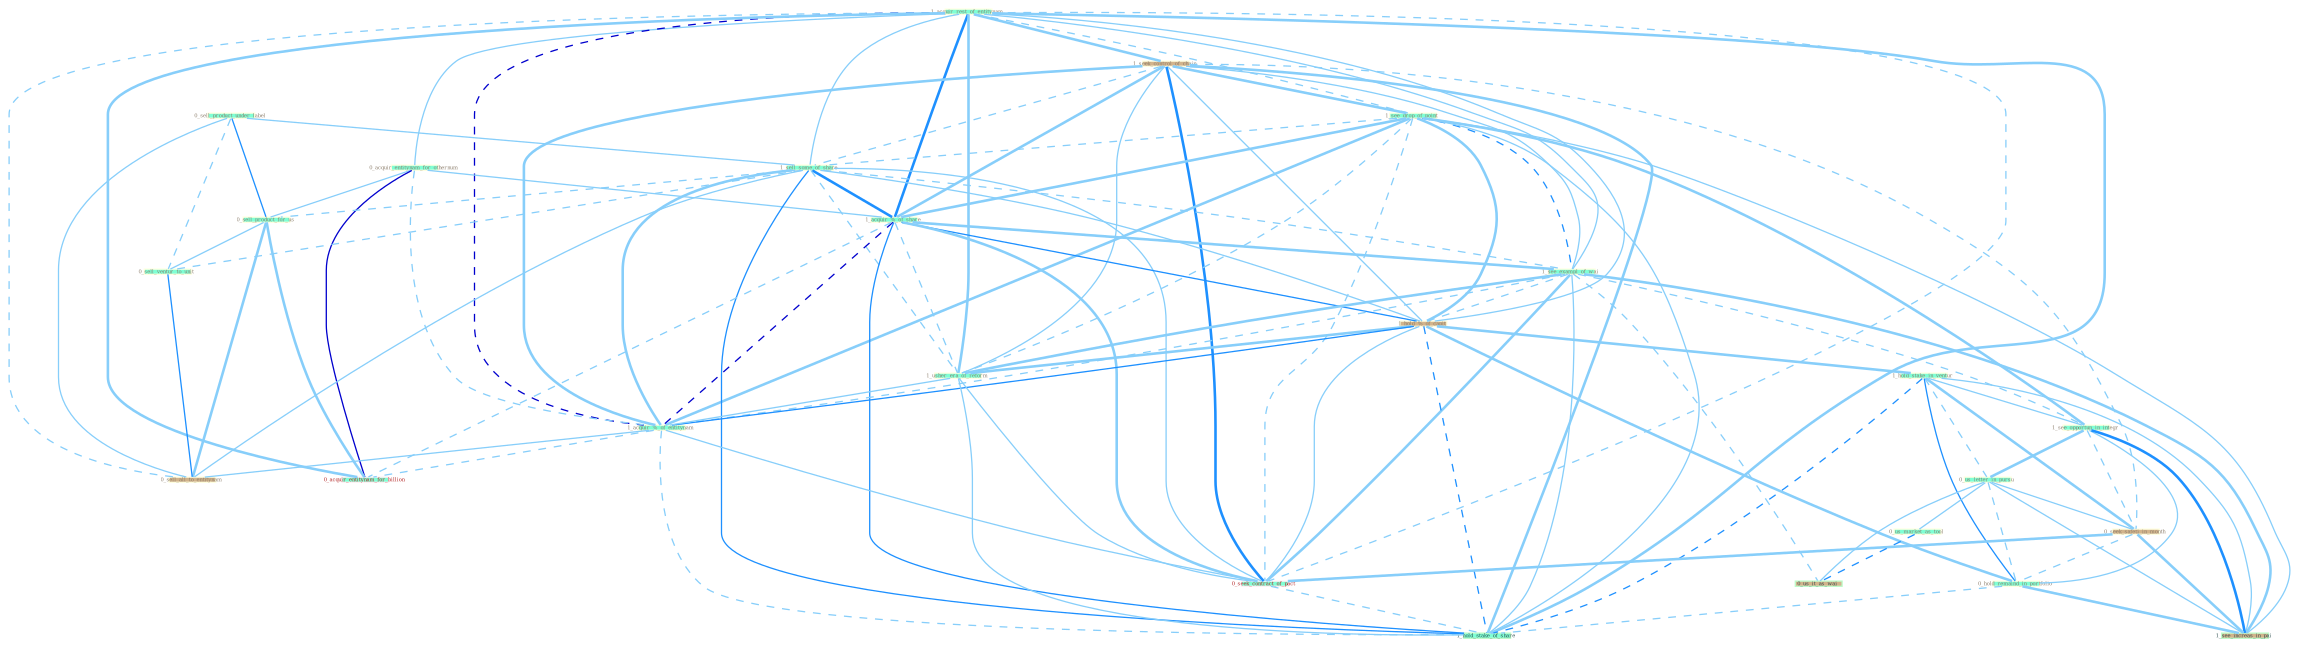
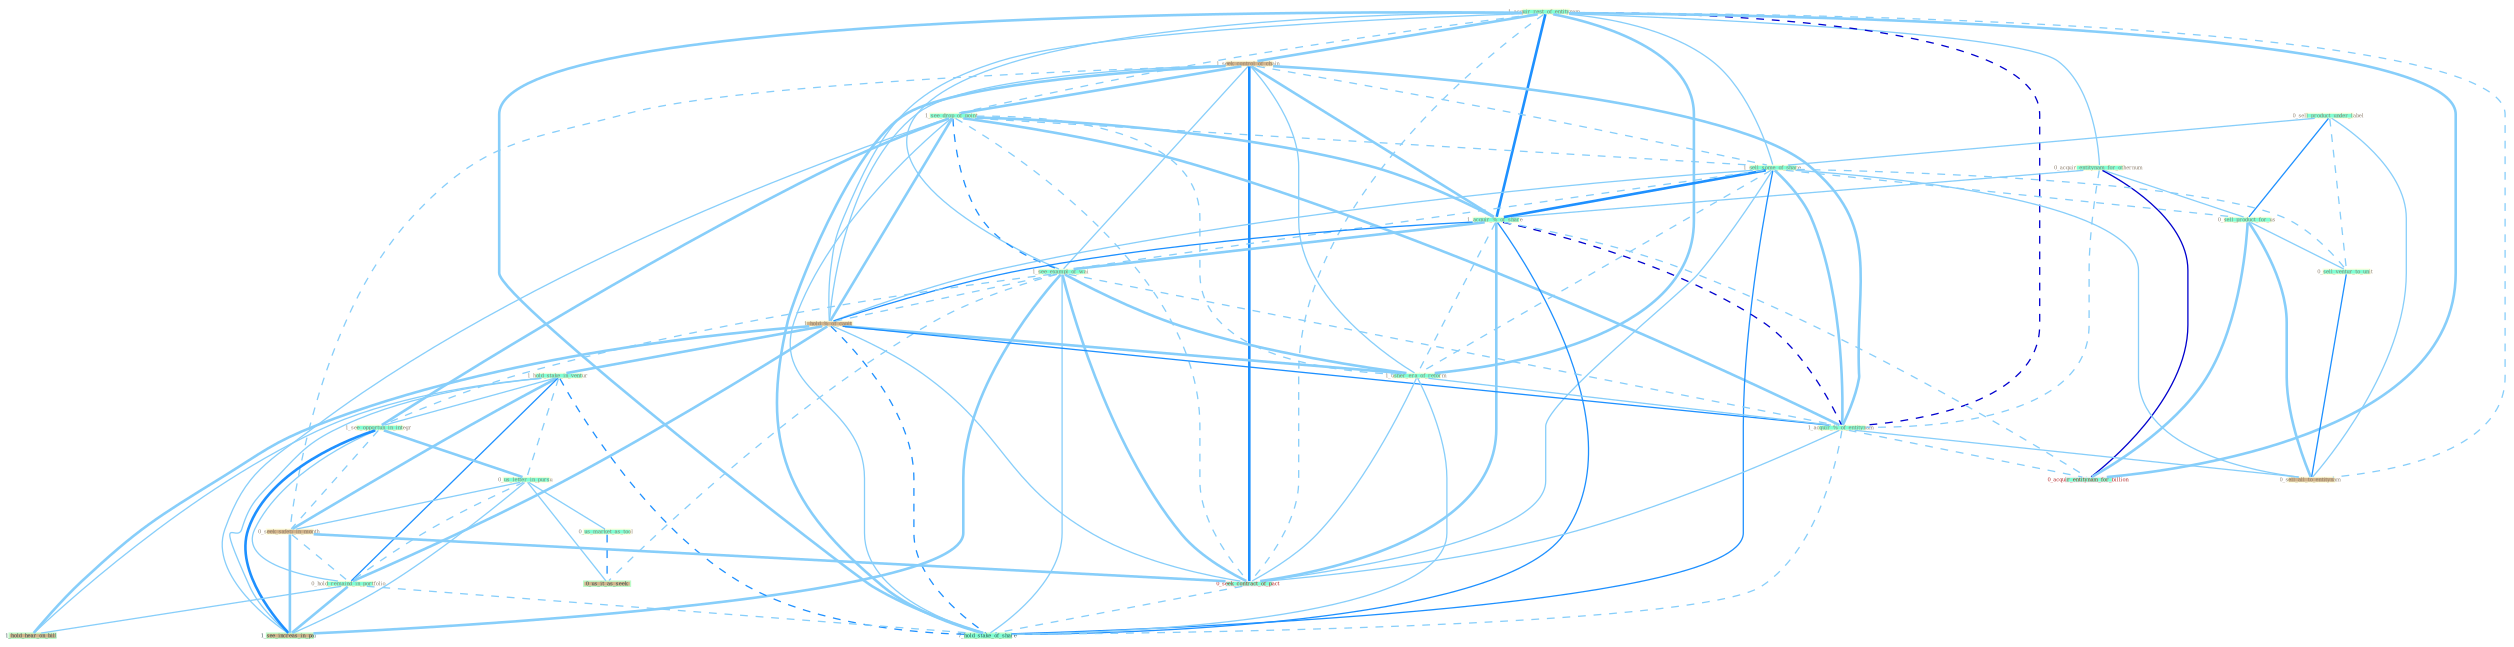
node "0_us_it_as_wai": label "0_us_it_as_wai" -> "0_us_it_as_seek"
node "1_hold_hear_on_bill": added
node "1_hold_stake_of_share": label "1_hold_stake_of_share" -> "7_hold_stake_of_share"
